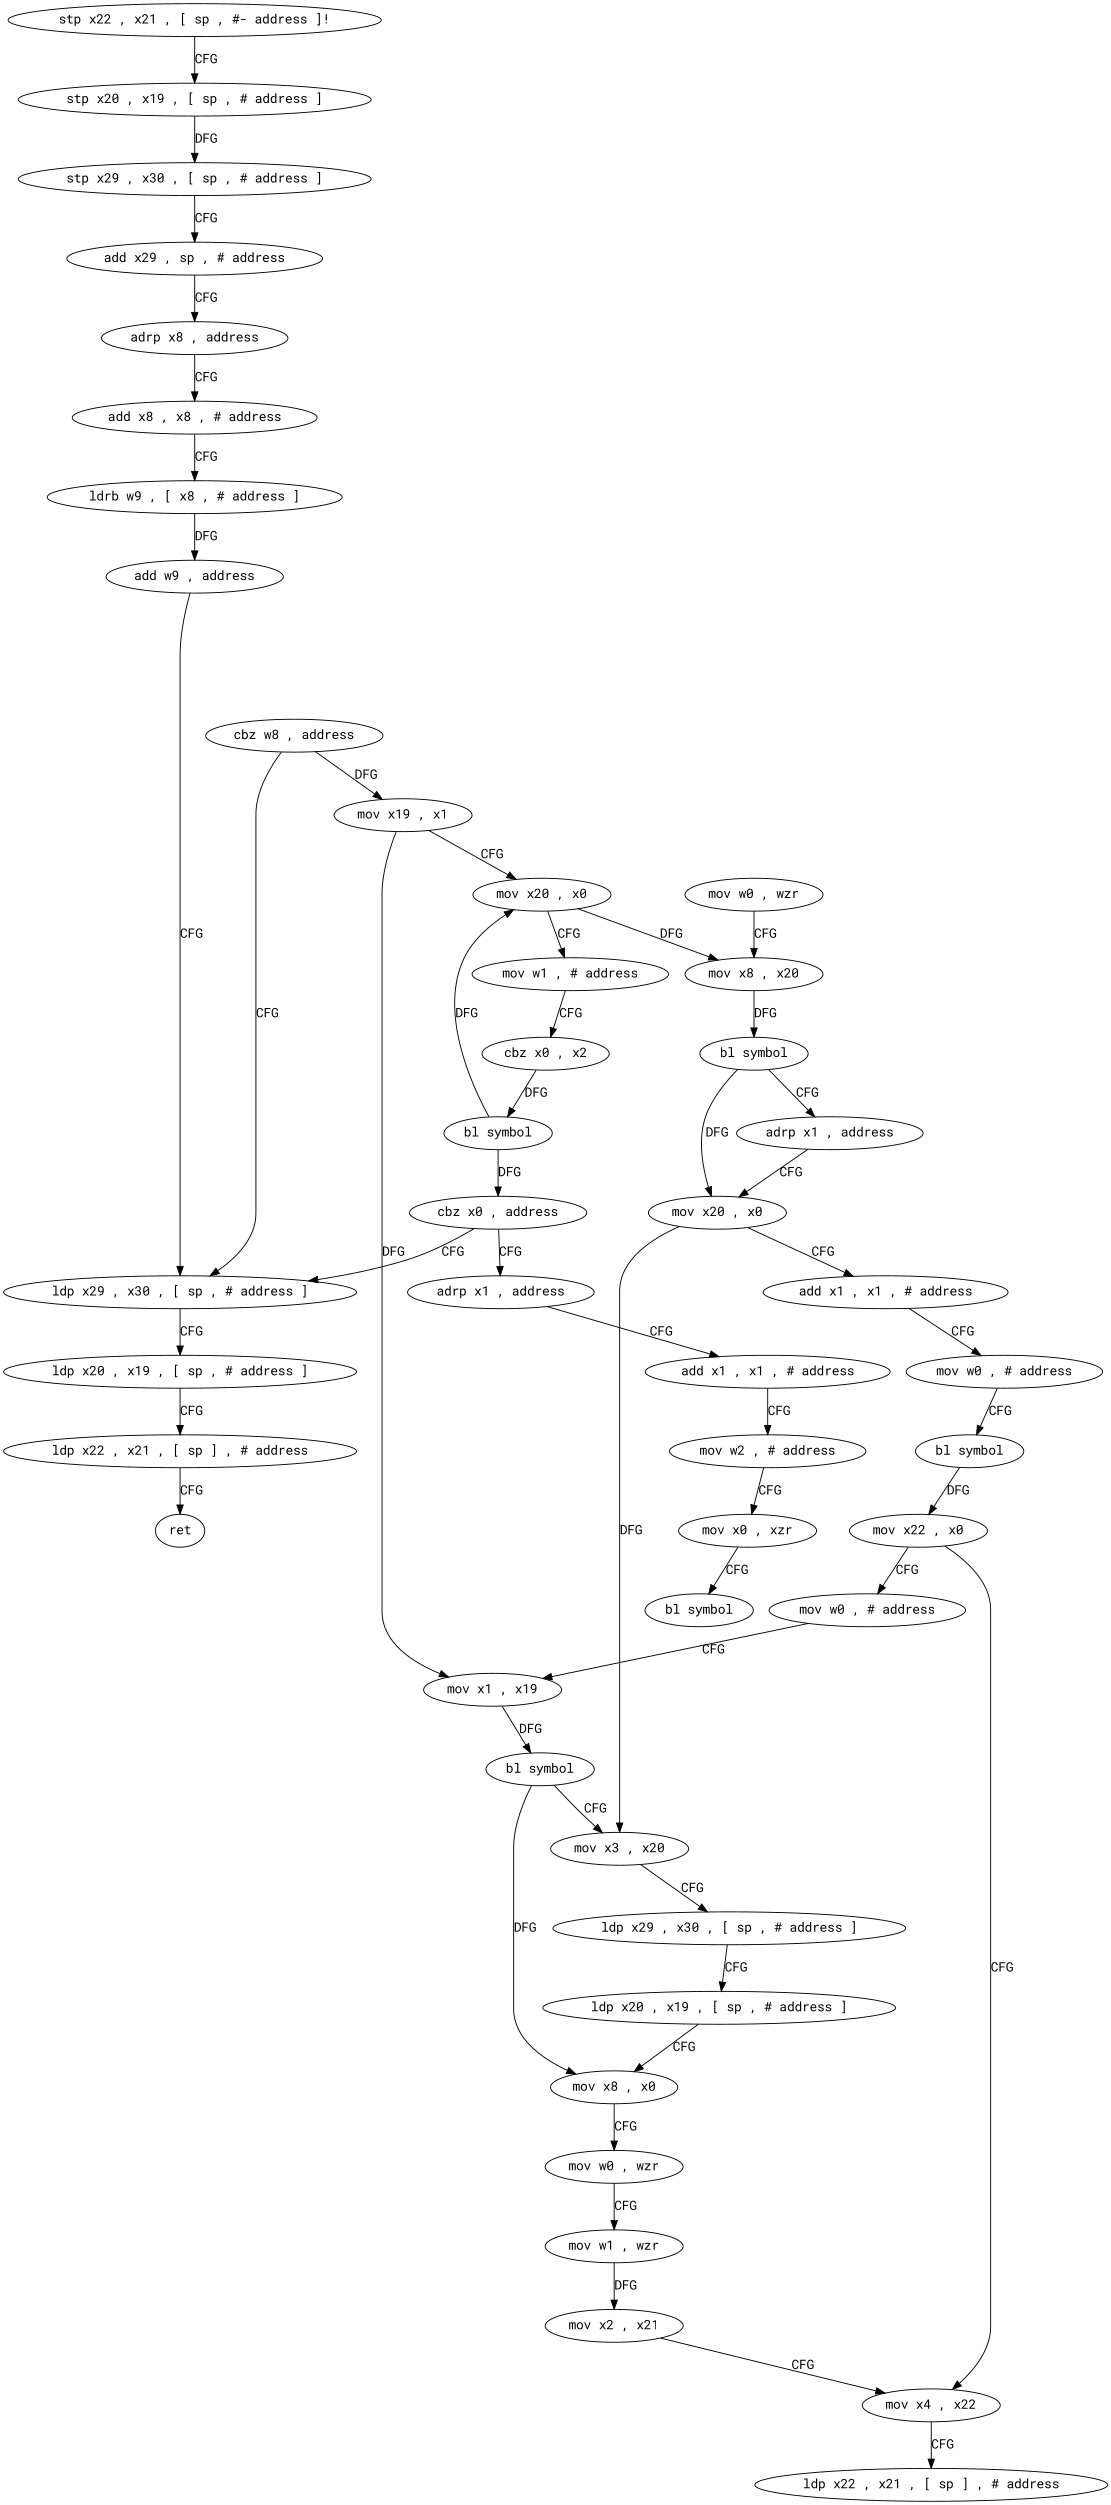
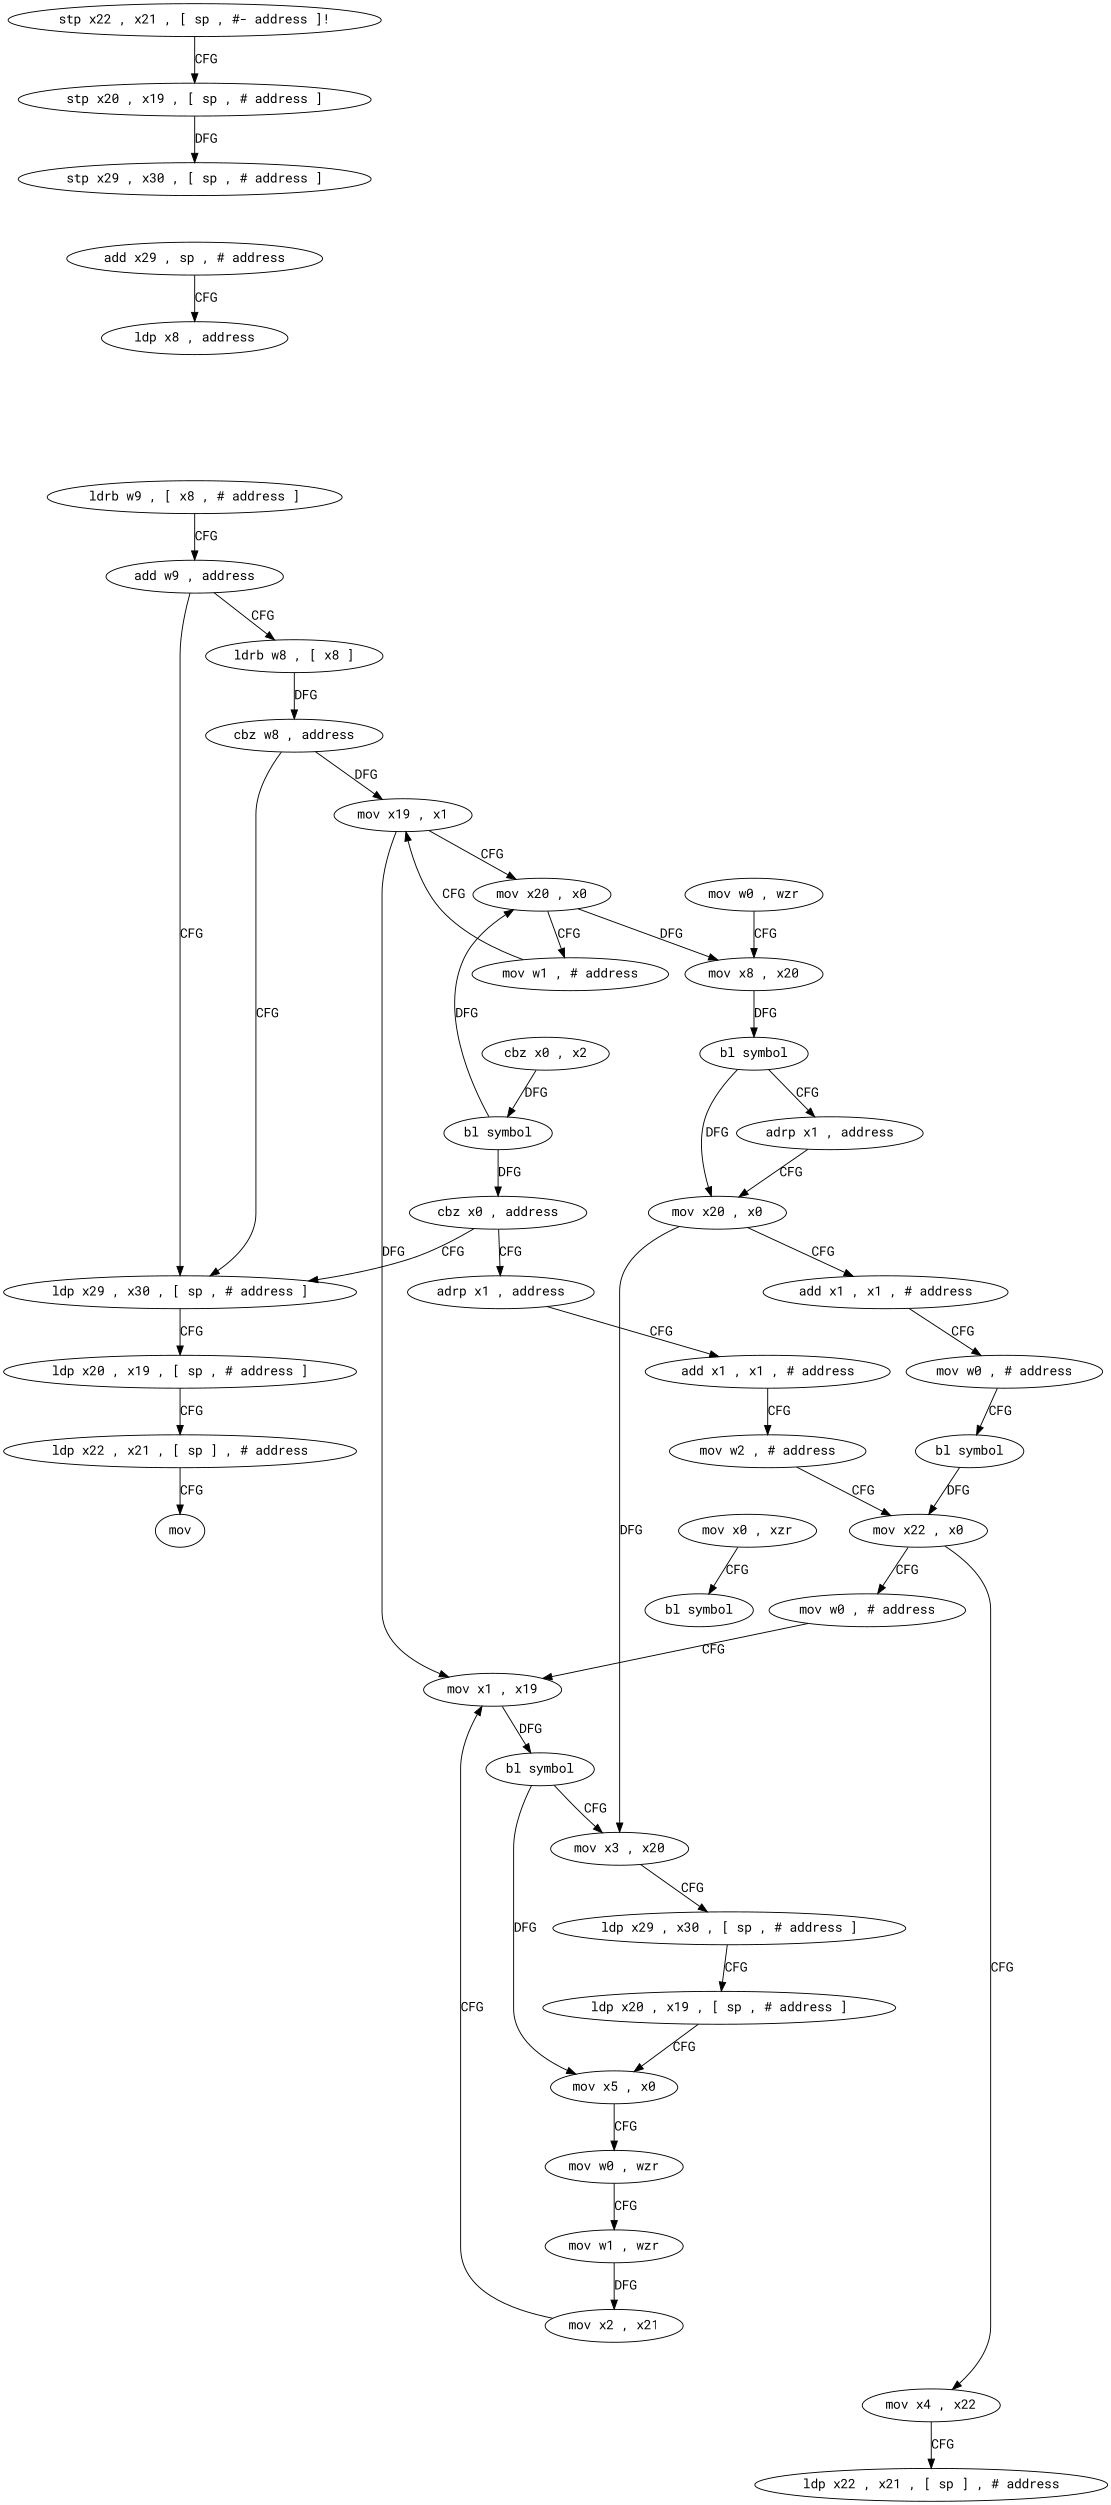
edge "stp x29 , x30 , [ sp , # address ]" -> "add x29 , sp , # address": removed, label "CFG"
node "adrp x8 , address": label "adrp x8 , address" -> "ldp x8 , address"
node "add x8 , x8 , # address": removed
edge "ldrb w9 , [ x8 , # address ]" -> "add w9 , address": label "DFG" -> "CFG"
node "ldrb w8 , [ x8 ]": added
edge "mov w1 , # address" -> "cbz x0 , x2": now "mov w1 , # address" -> "mov x19 , x1"
edge "mov w2 , # address" -> "mov x0 , xzr": now "mov w2 , # address" -> "mov x22 , x0"
node "ret": label "ret" -> "mov"
node "mov x8 , x0": label "mov x8 , x0" -> "mov x5 , x0"
edge "mov x2 , x21" -> "mov x4 , x22": now "mov x2 , x21" -> "mov x1 , x19"
